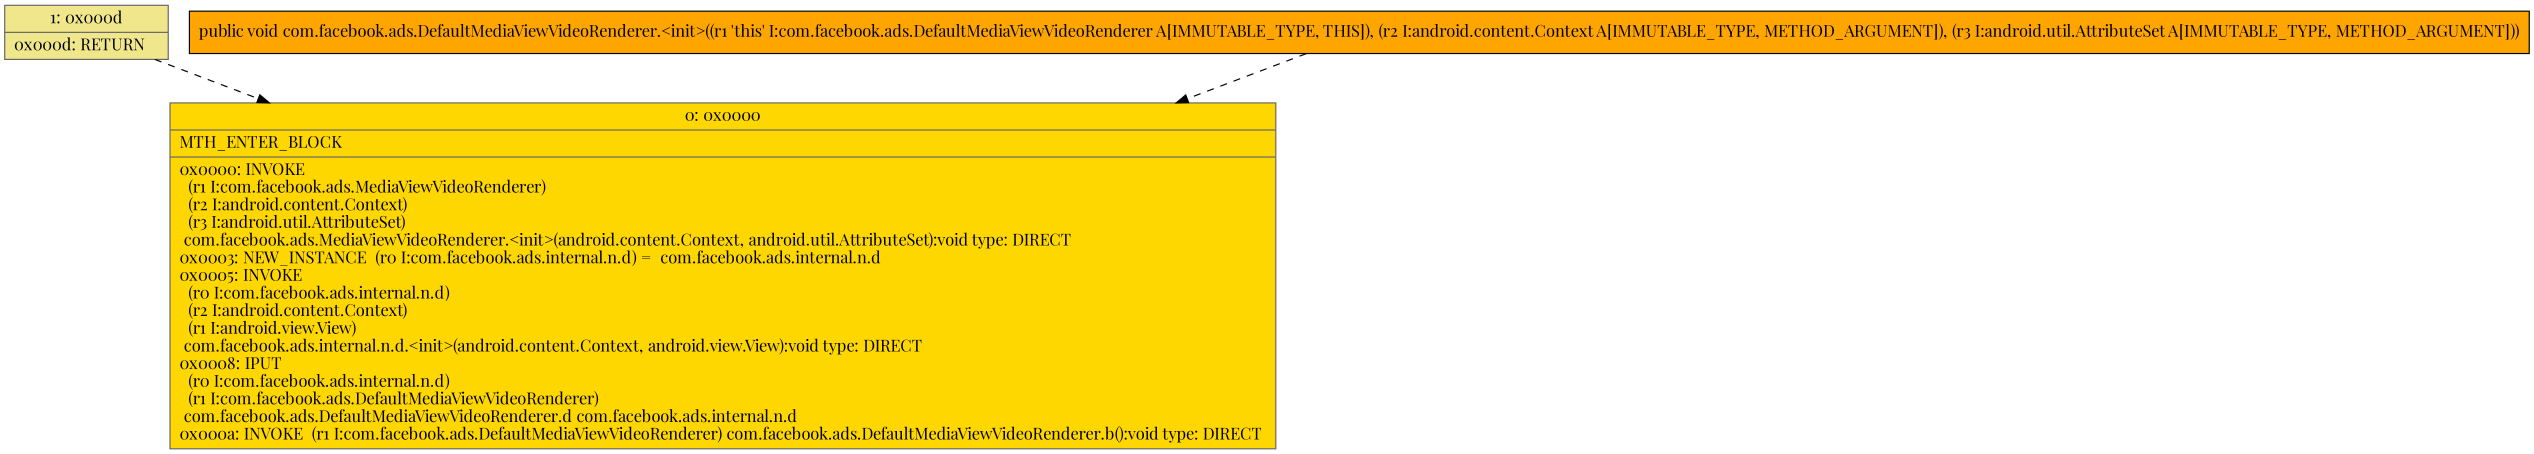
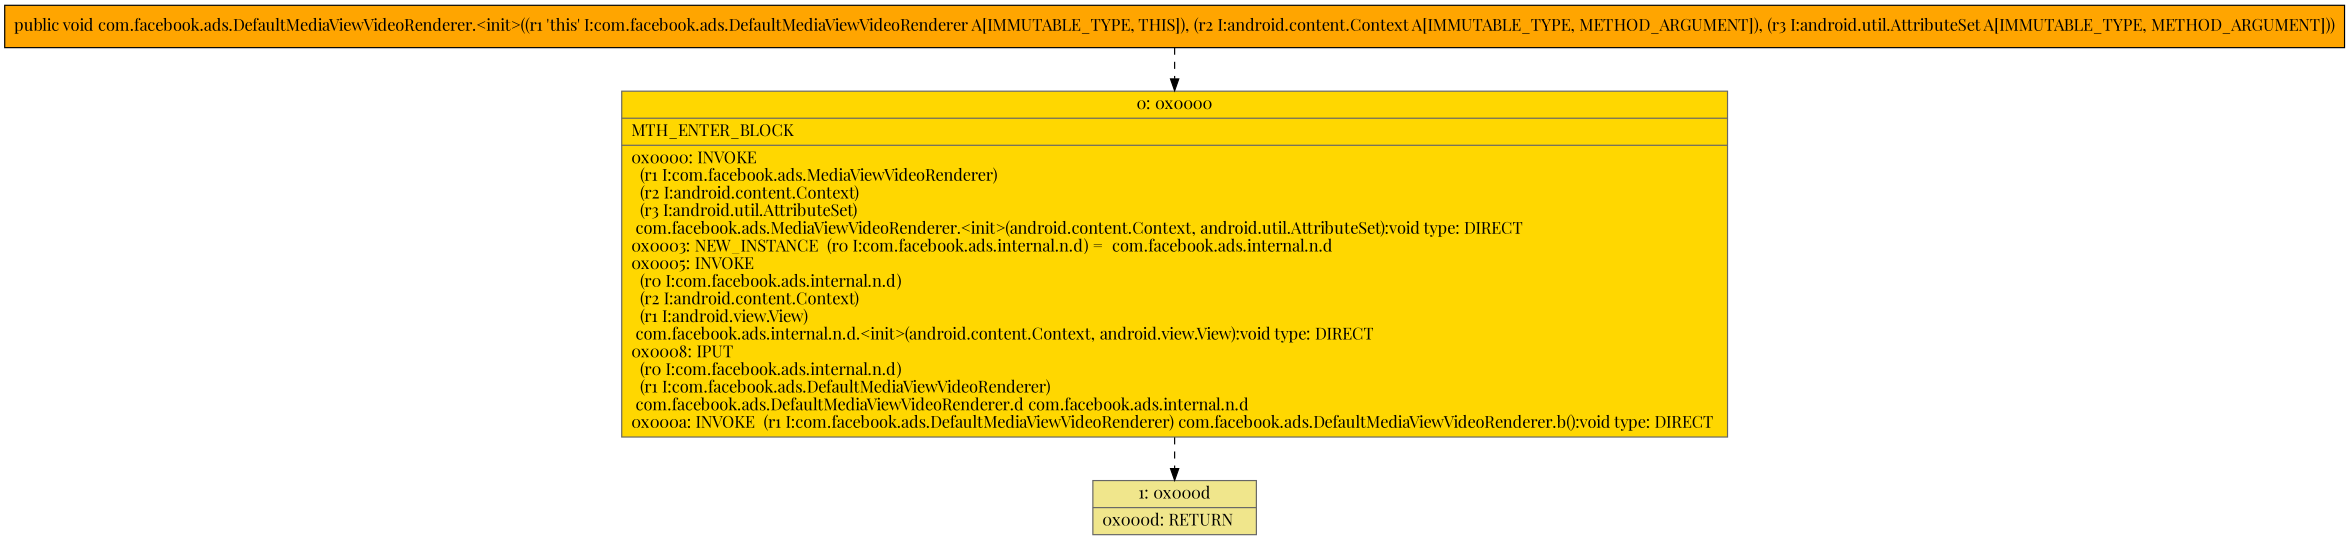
edge "1: 0x000d" -> "0: 0x0000": reversed
